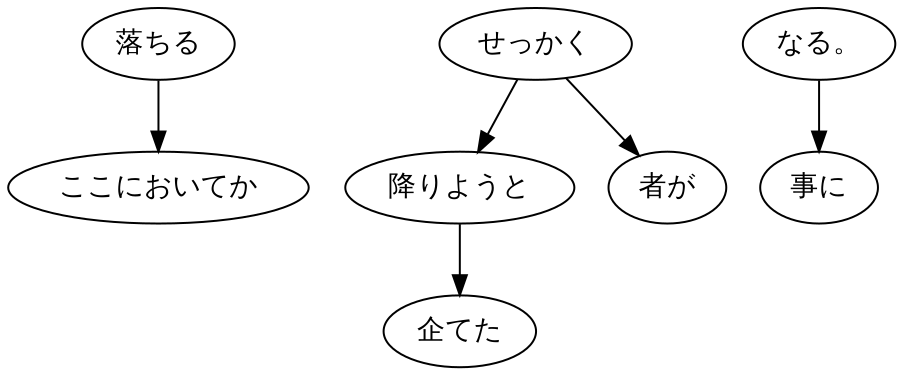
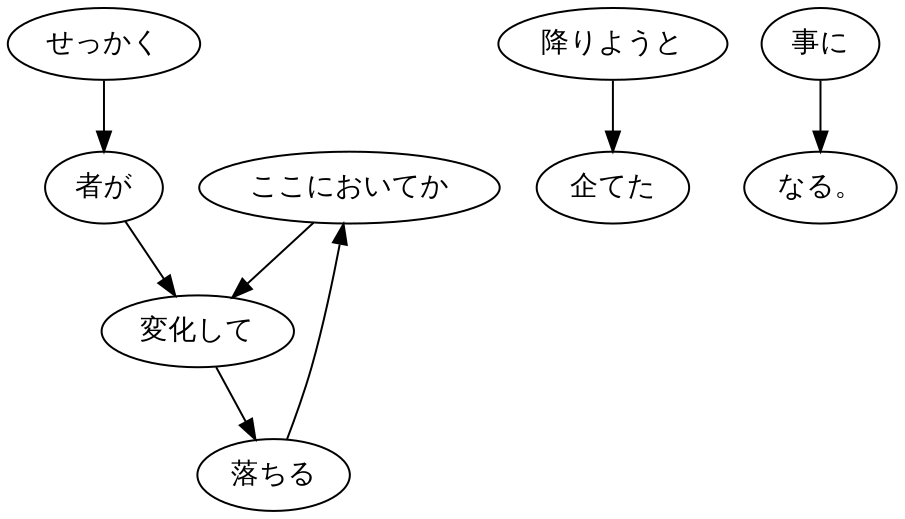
edge "なる。" -> "事に": reversed
edge "せっかく" -> "降りようと": removed
node "変化して": added
